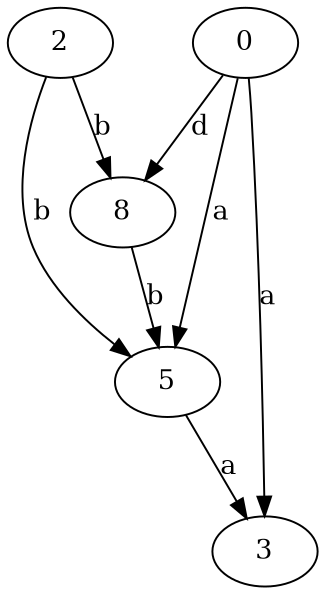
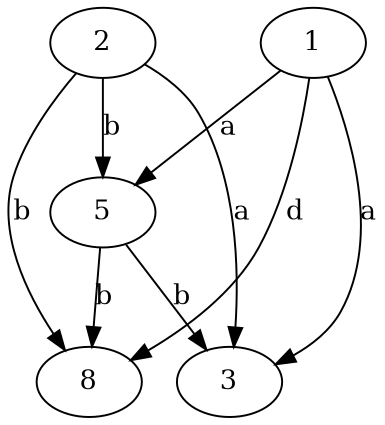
node "0": label "0" -> "1"
edge "2" -> "3": added, label "a"
edge "8" -> "5": reversed
edge "5" -> "3": label "a" -> "b"
